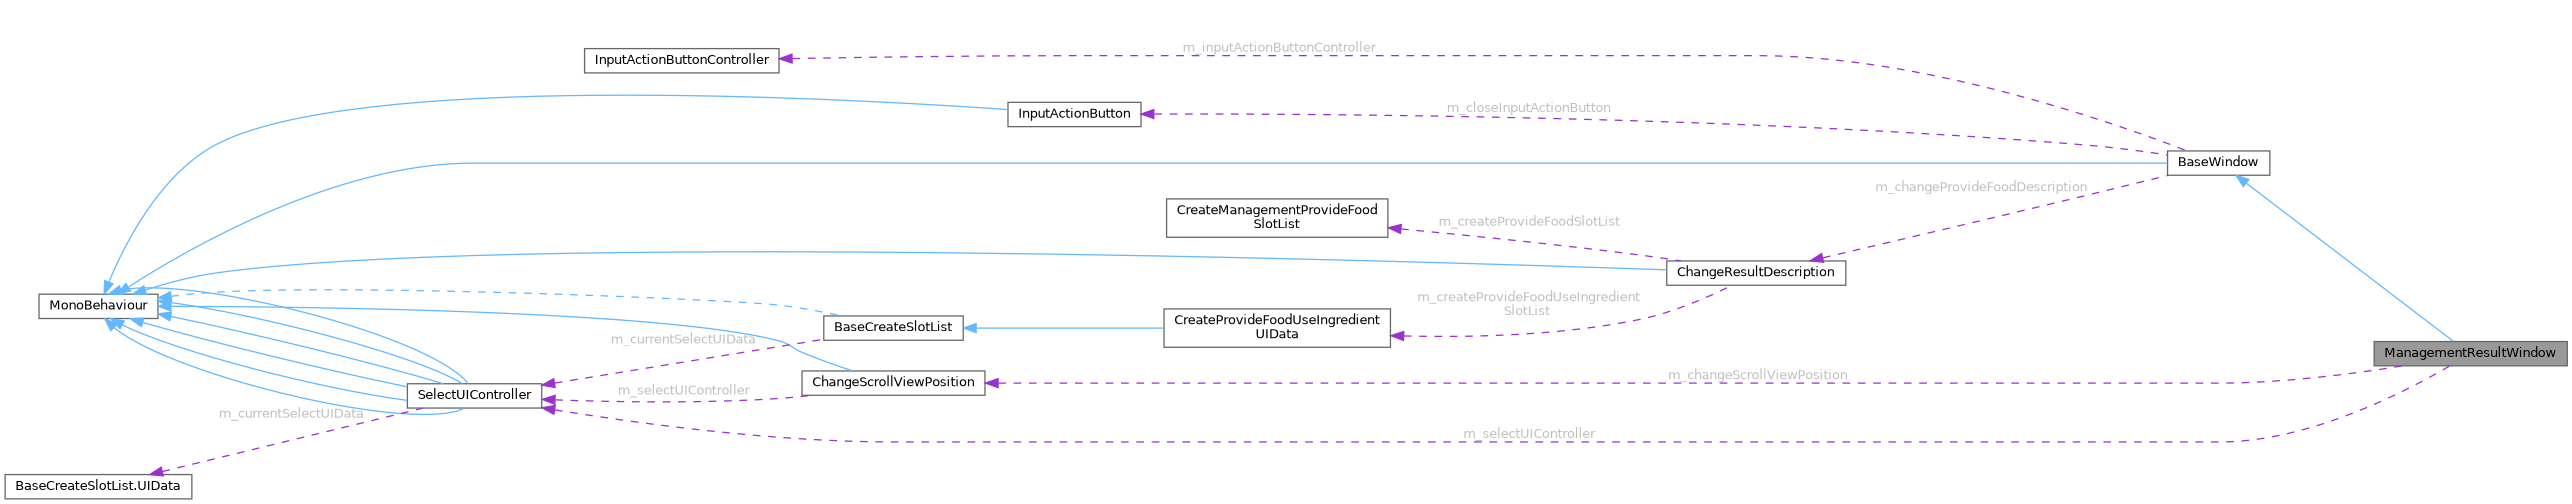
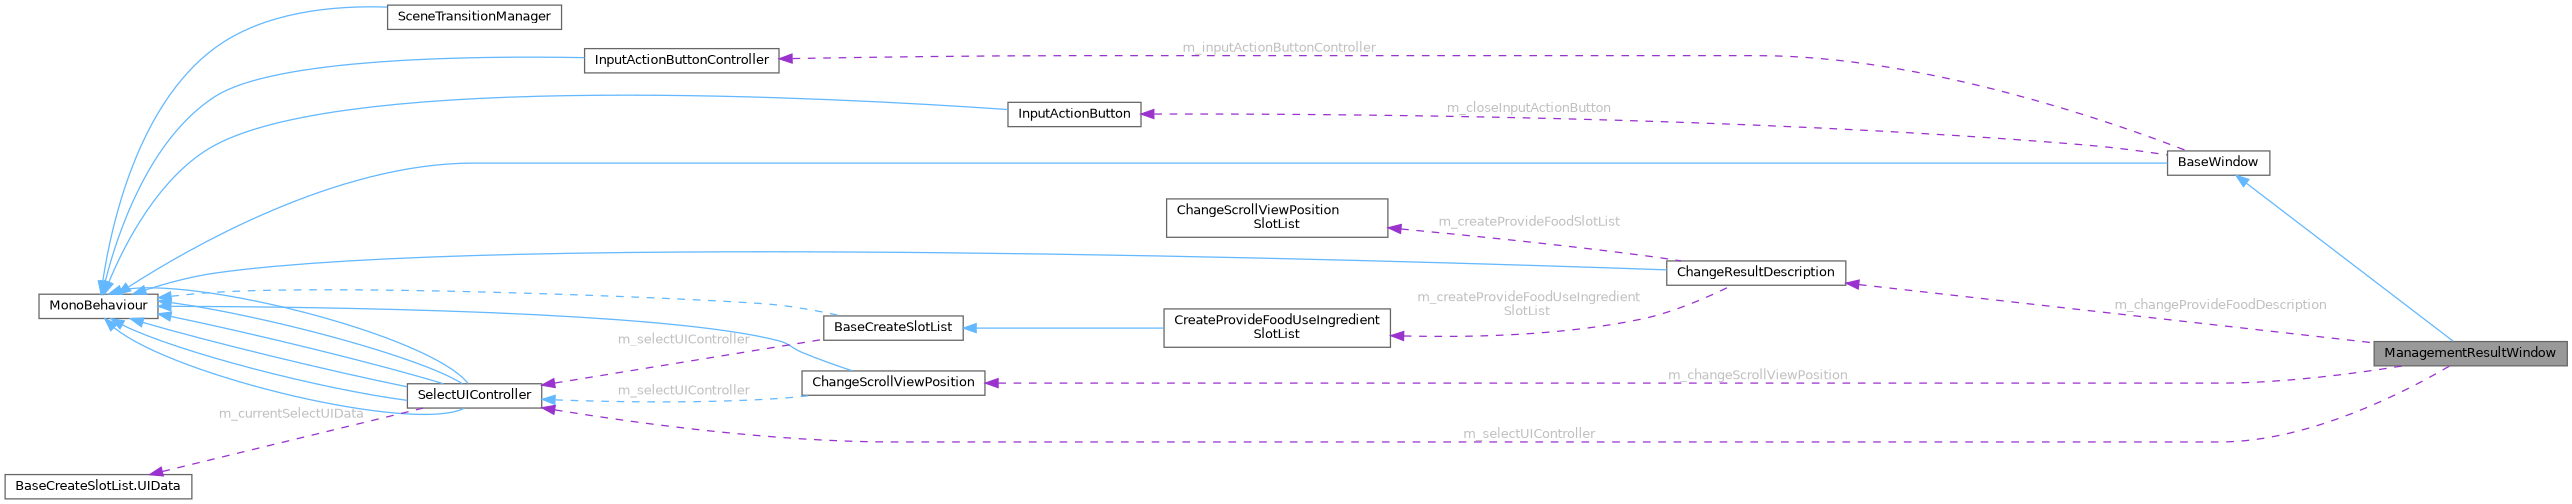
node "SceneTransitionManager": added
edge "InputActionButtonController" -> "MonoBehaviour": added
edge "BaseWindow" -> "ChangeResultDescription": now "ManagementResultWindow" -> "ChangeResultDescription"
node "CreateManagementProvideFood SlotList": label "CreateManagementProvideFood SlotList" -> "ChangeScrollViewPosition SlotList"
node "CreateProvideFoodUseIngredient UIData": label "CreateProvideFoodUseIngredient UIData" -> "CreateProvideFoodUseIngredient SlotList"
edge "BaseCreateSlotList" -> "SelectUIController": label " m_currentSelectUIData" -> " m_selectUIController"
edge "ChangeScrollViewPosition" -> "SelectUIController": color darkorchid3 -> steelblue1
